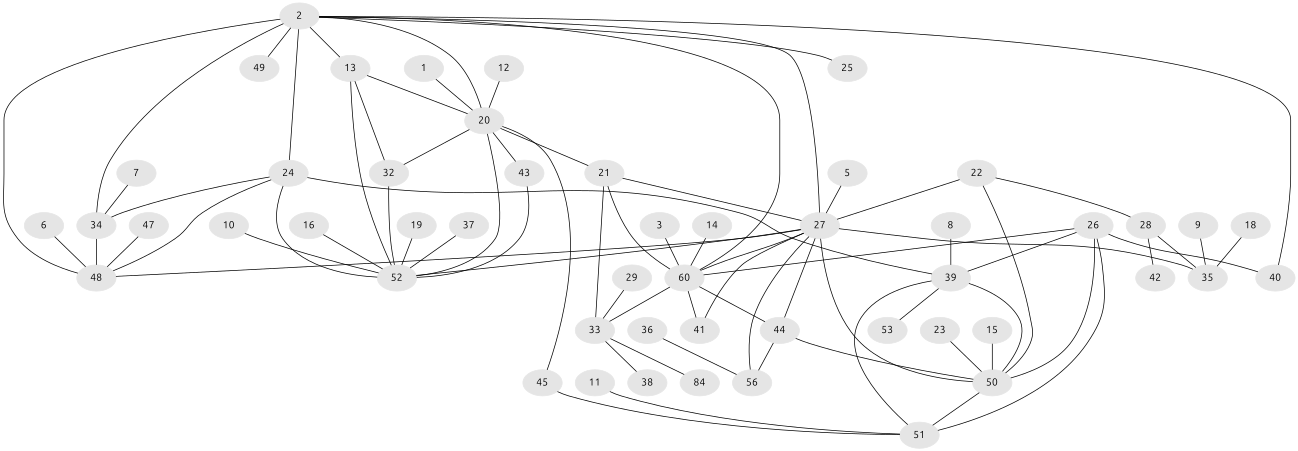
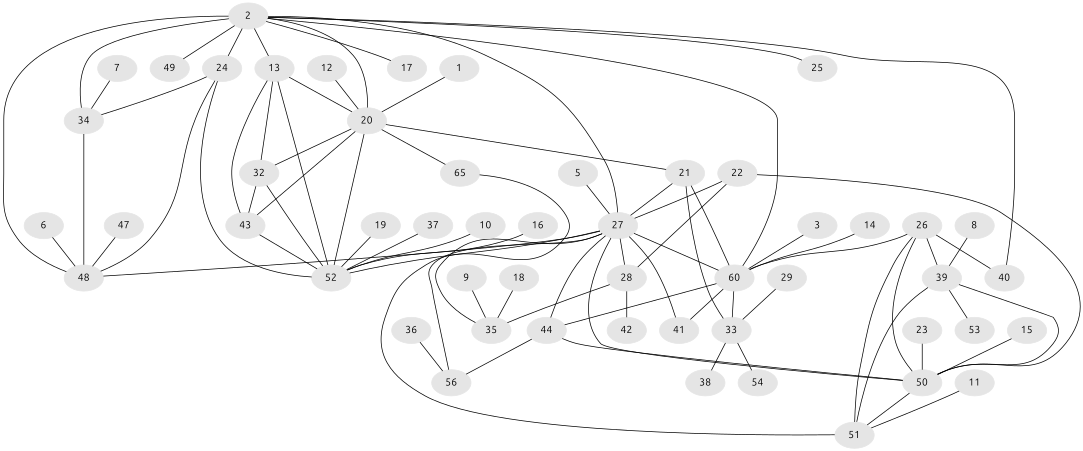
node "17": added
edge "13" -- "43": added
edge "24" -- "39": removed
edge "32" -- "43": added
edge "27" -- "28": added
node "45": label "45" -> "65"
node "84": label "84" -> "54"
